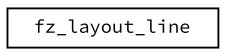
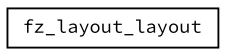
node "fz_layout_line": label "fz_layout_line" -> "fz_layout_layout"
